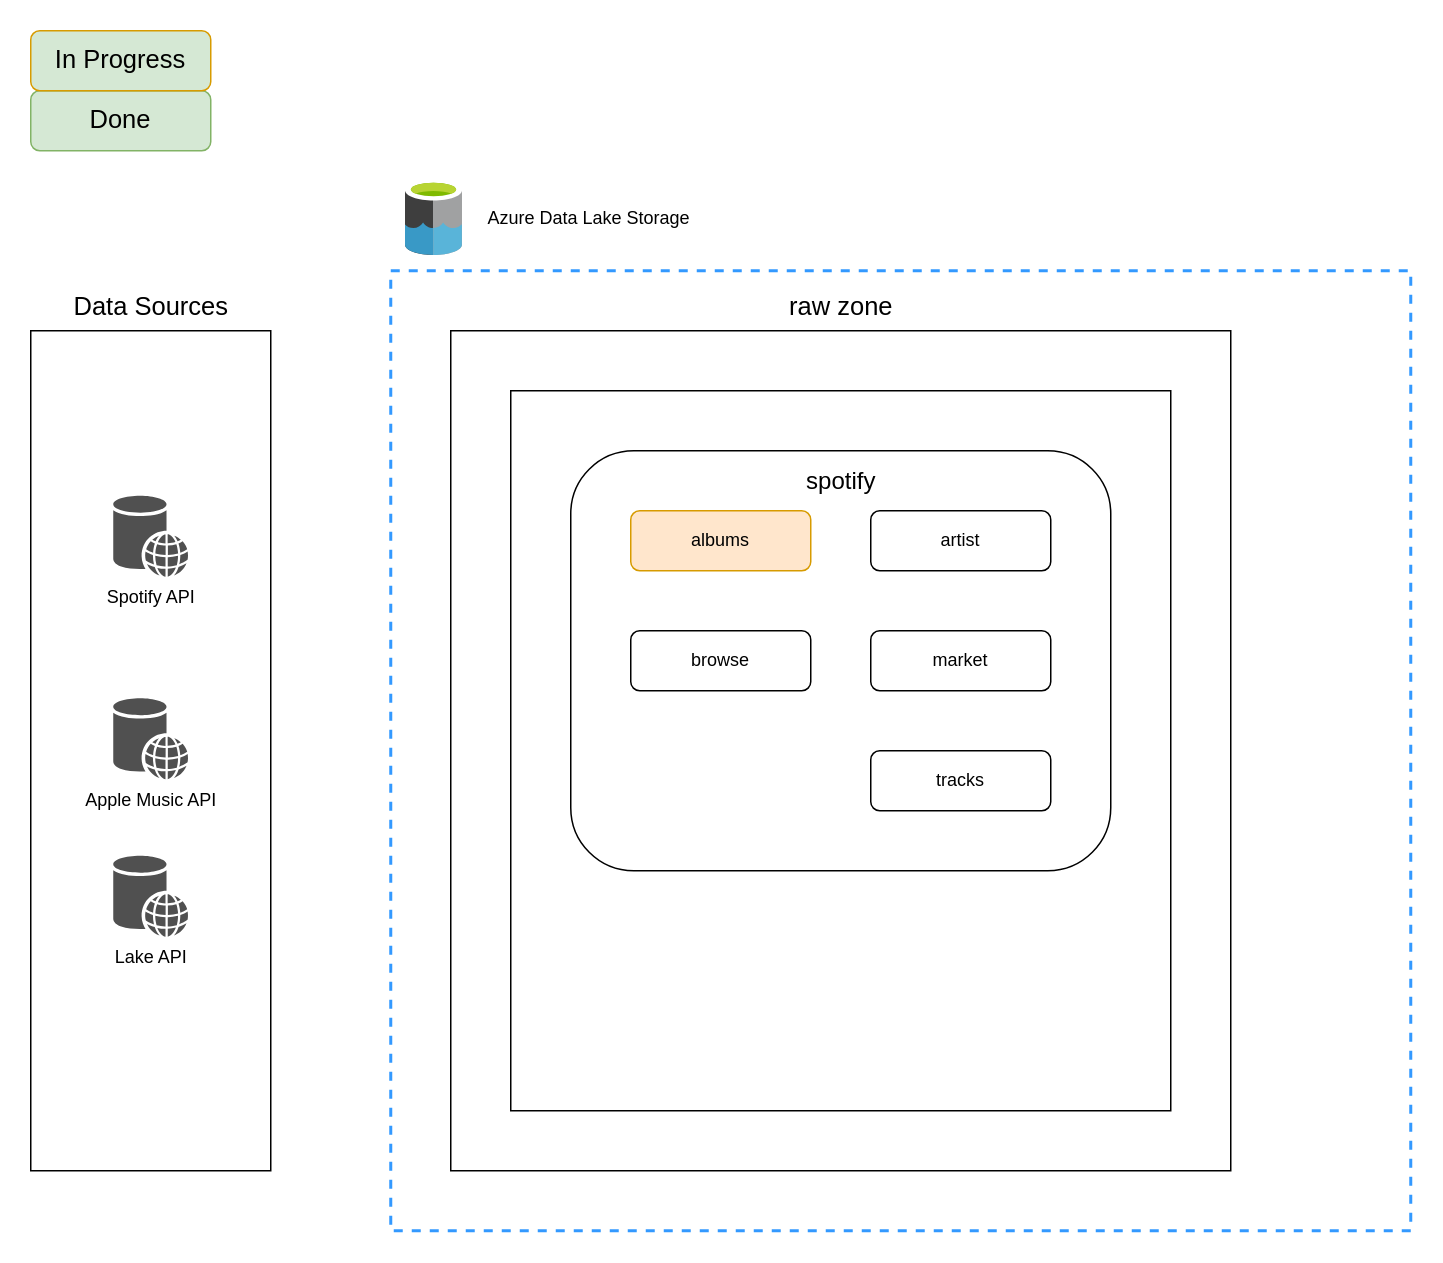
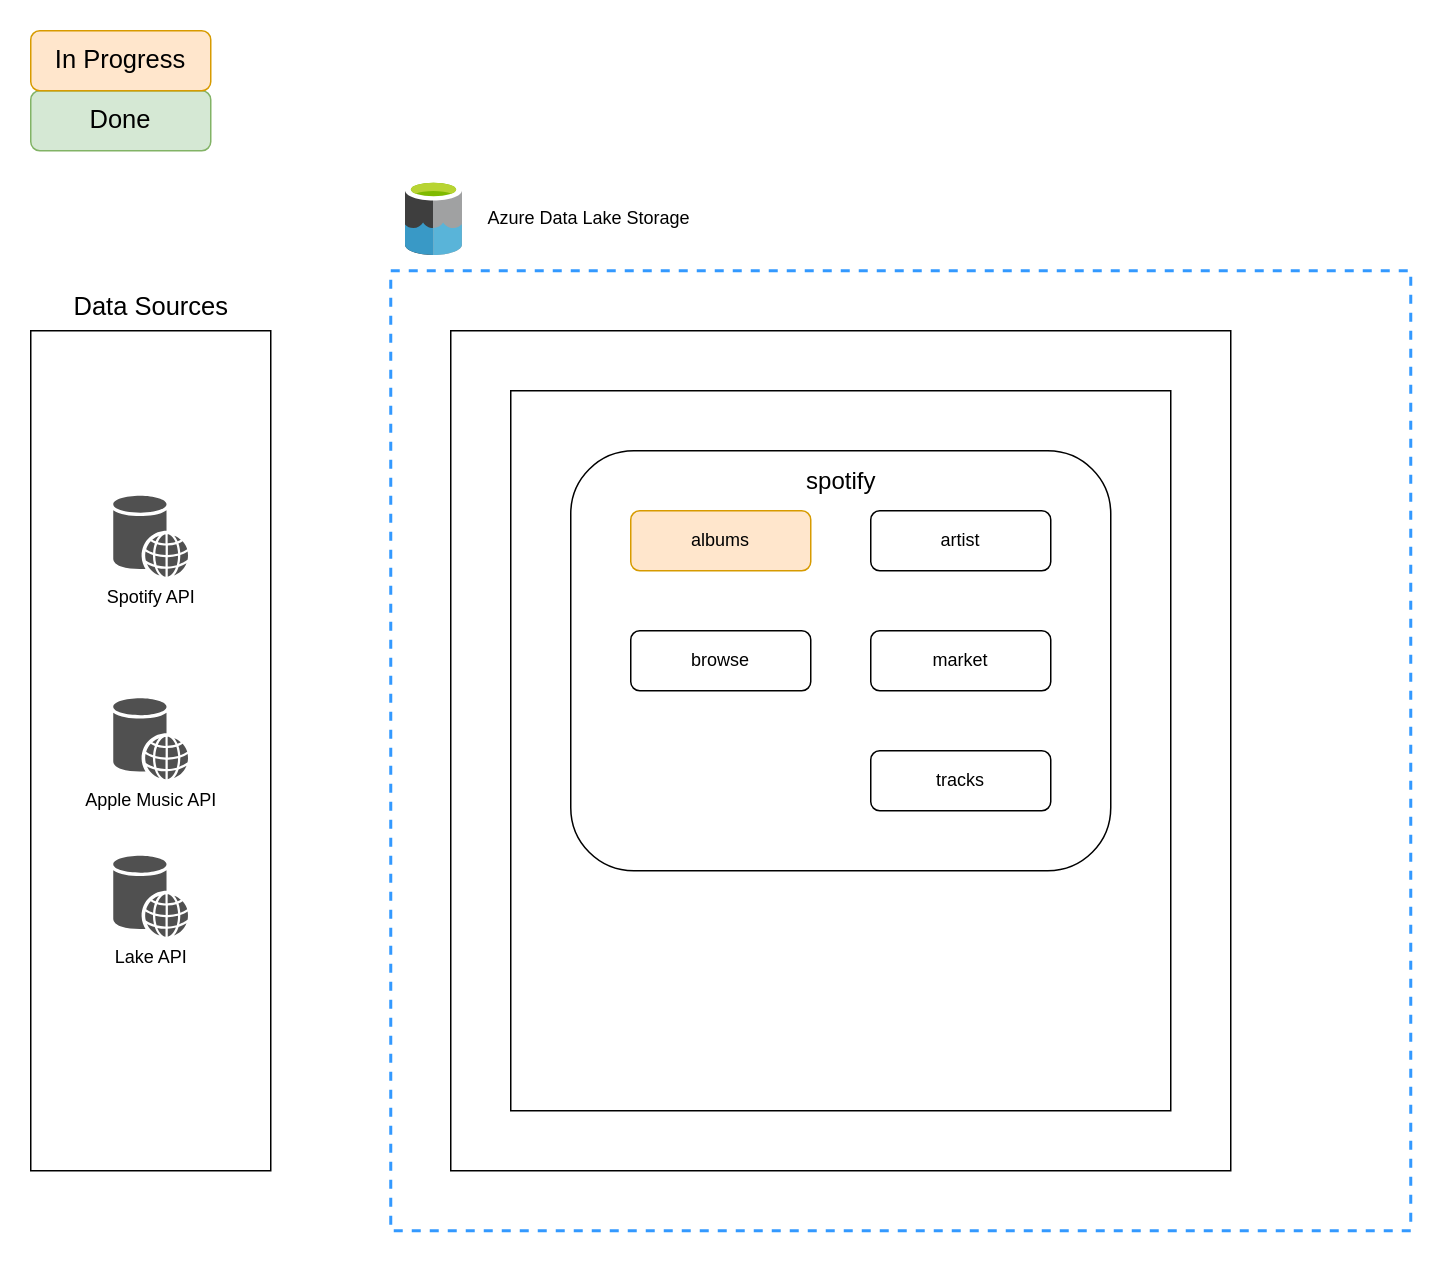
node "In Progress": fillcolor #d5e8d4 -> #ffe6cc
node "raw zone": removed
